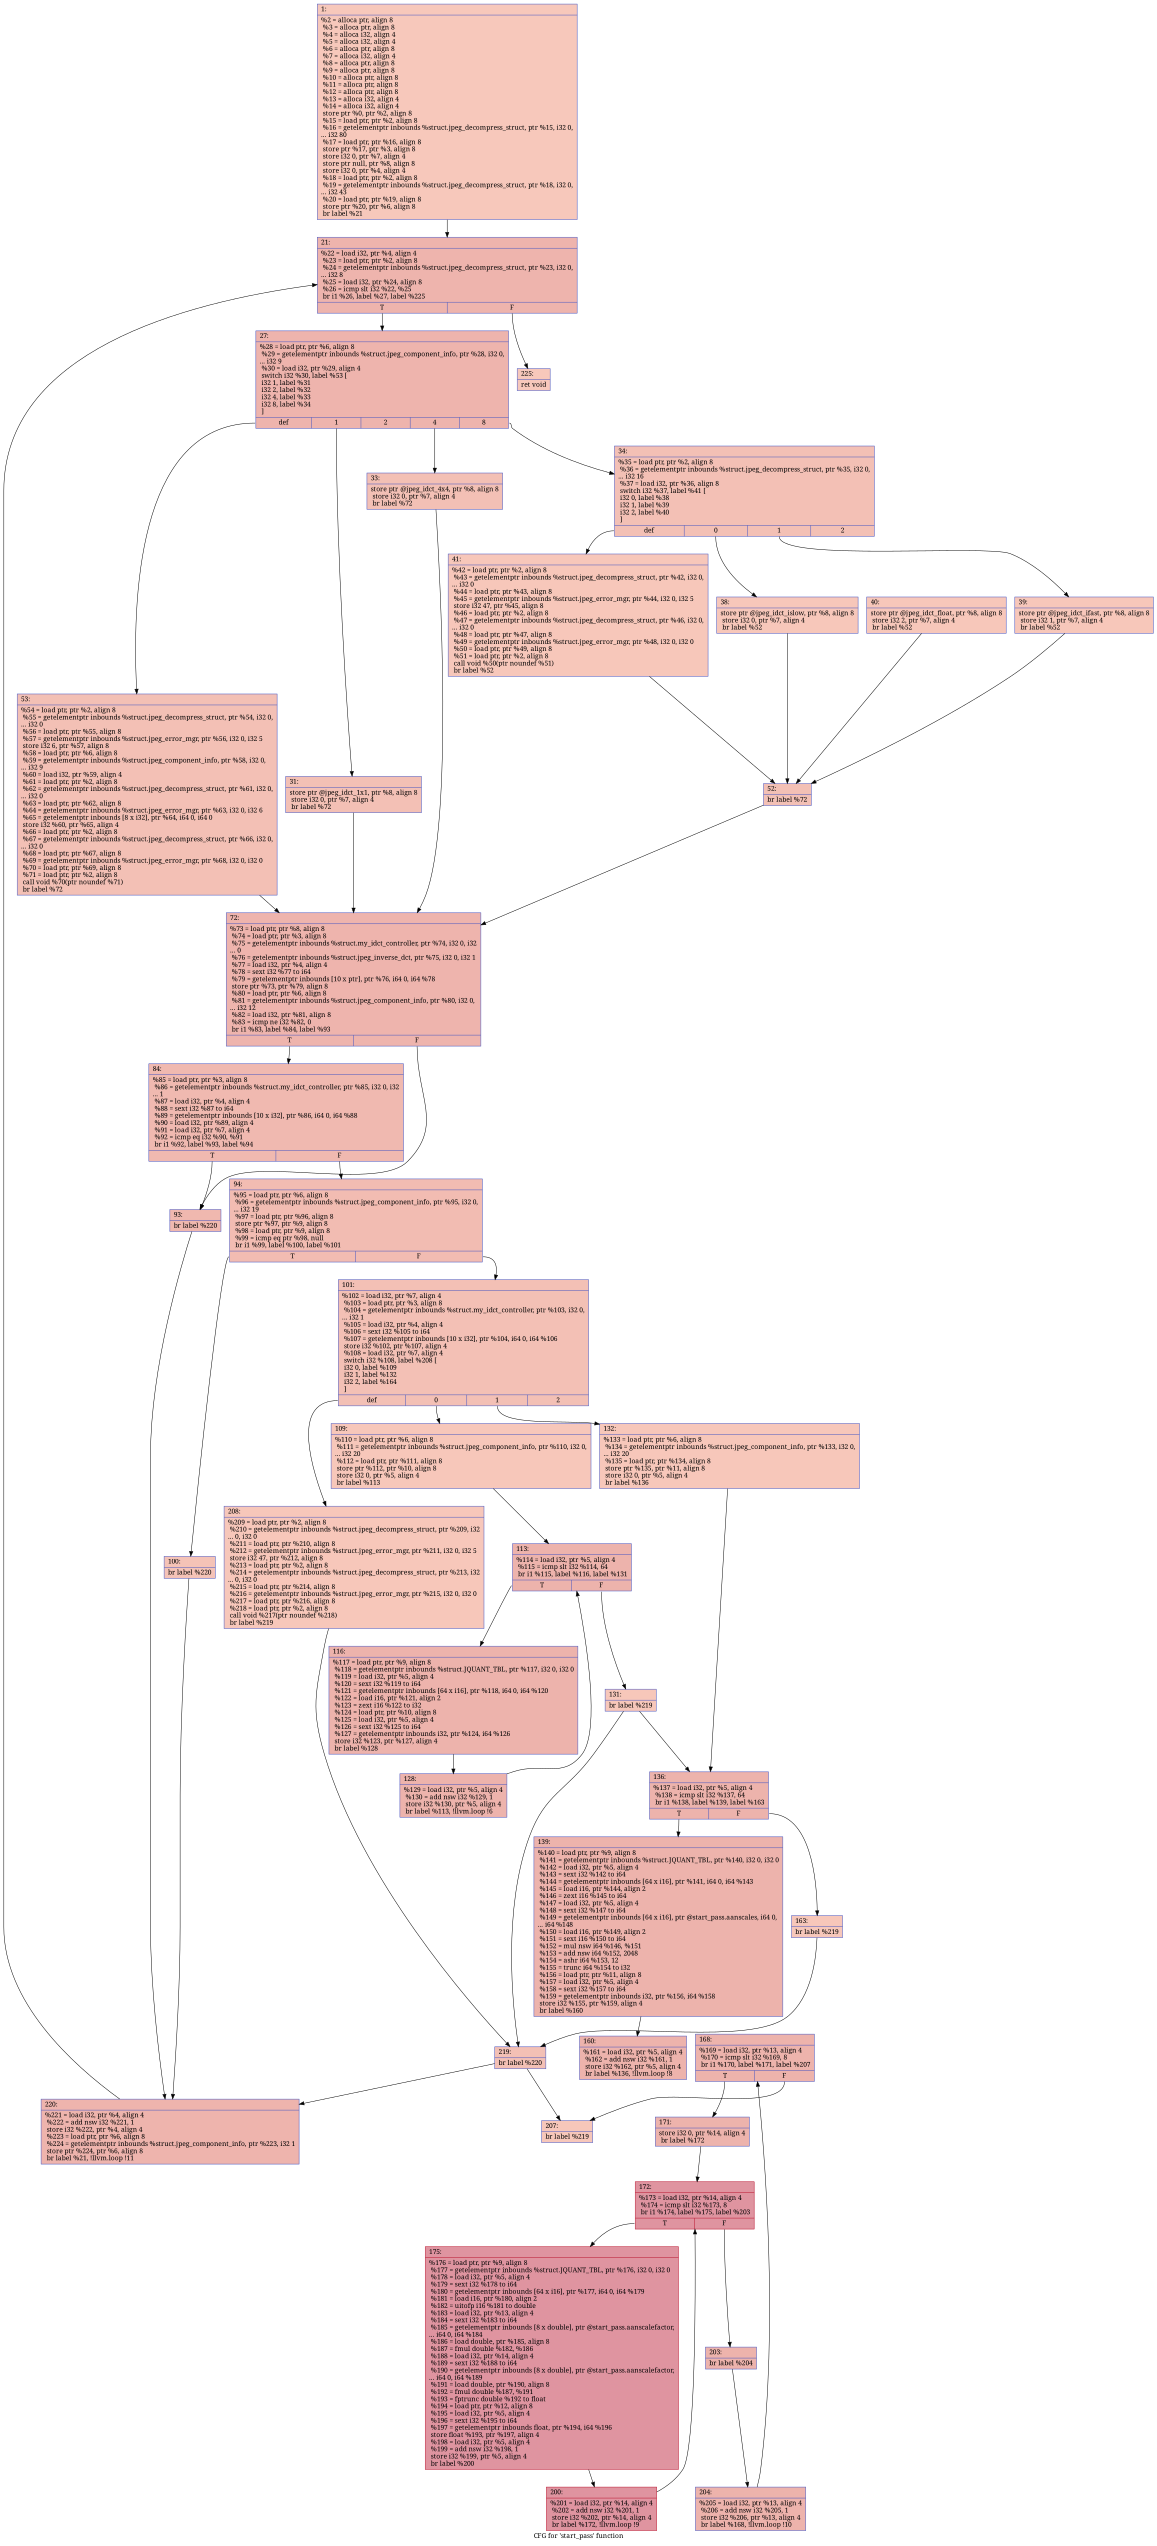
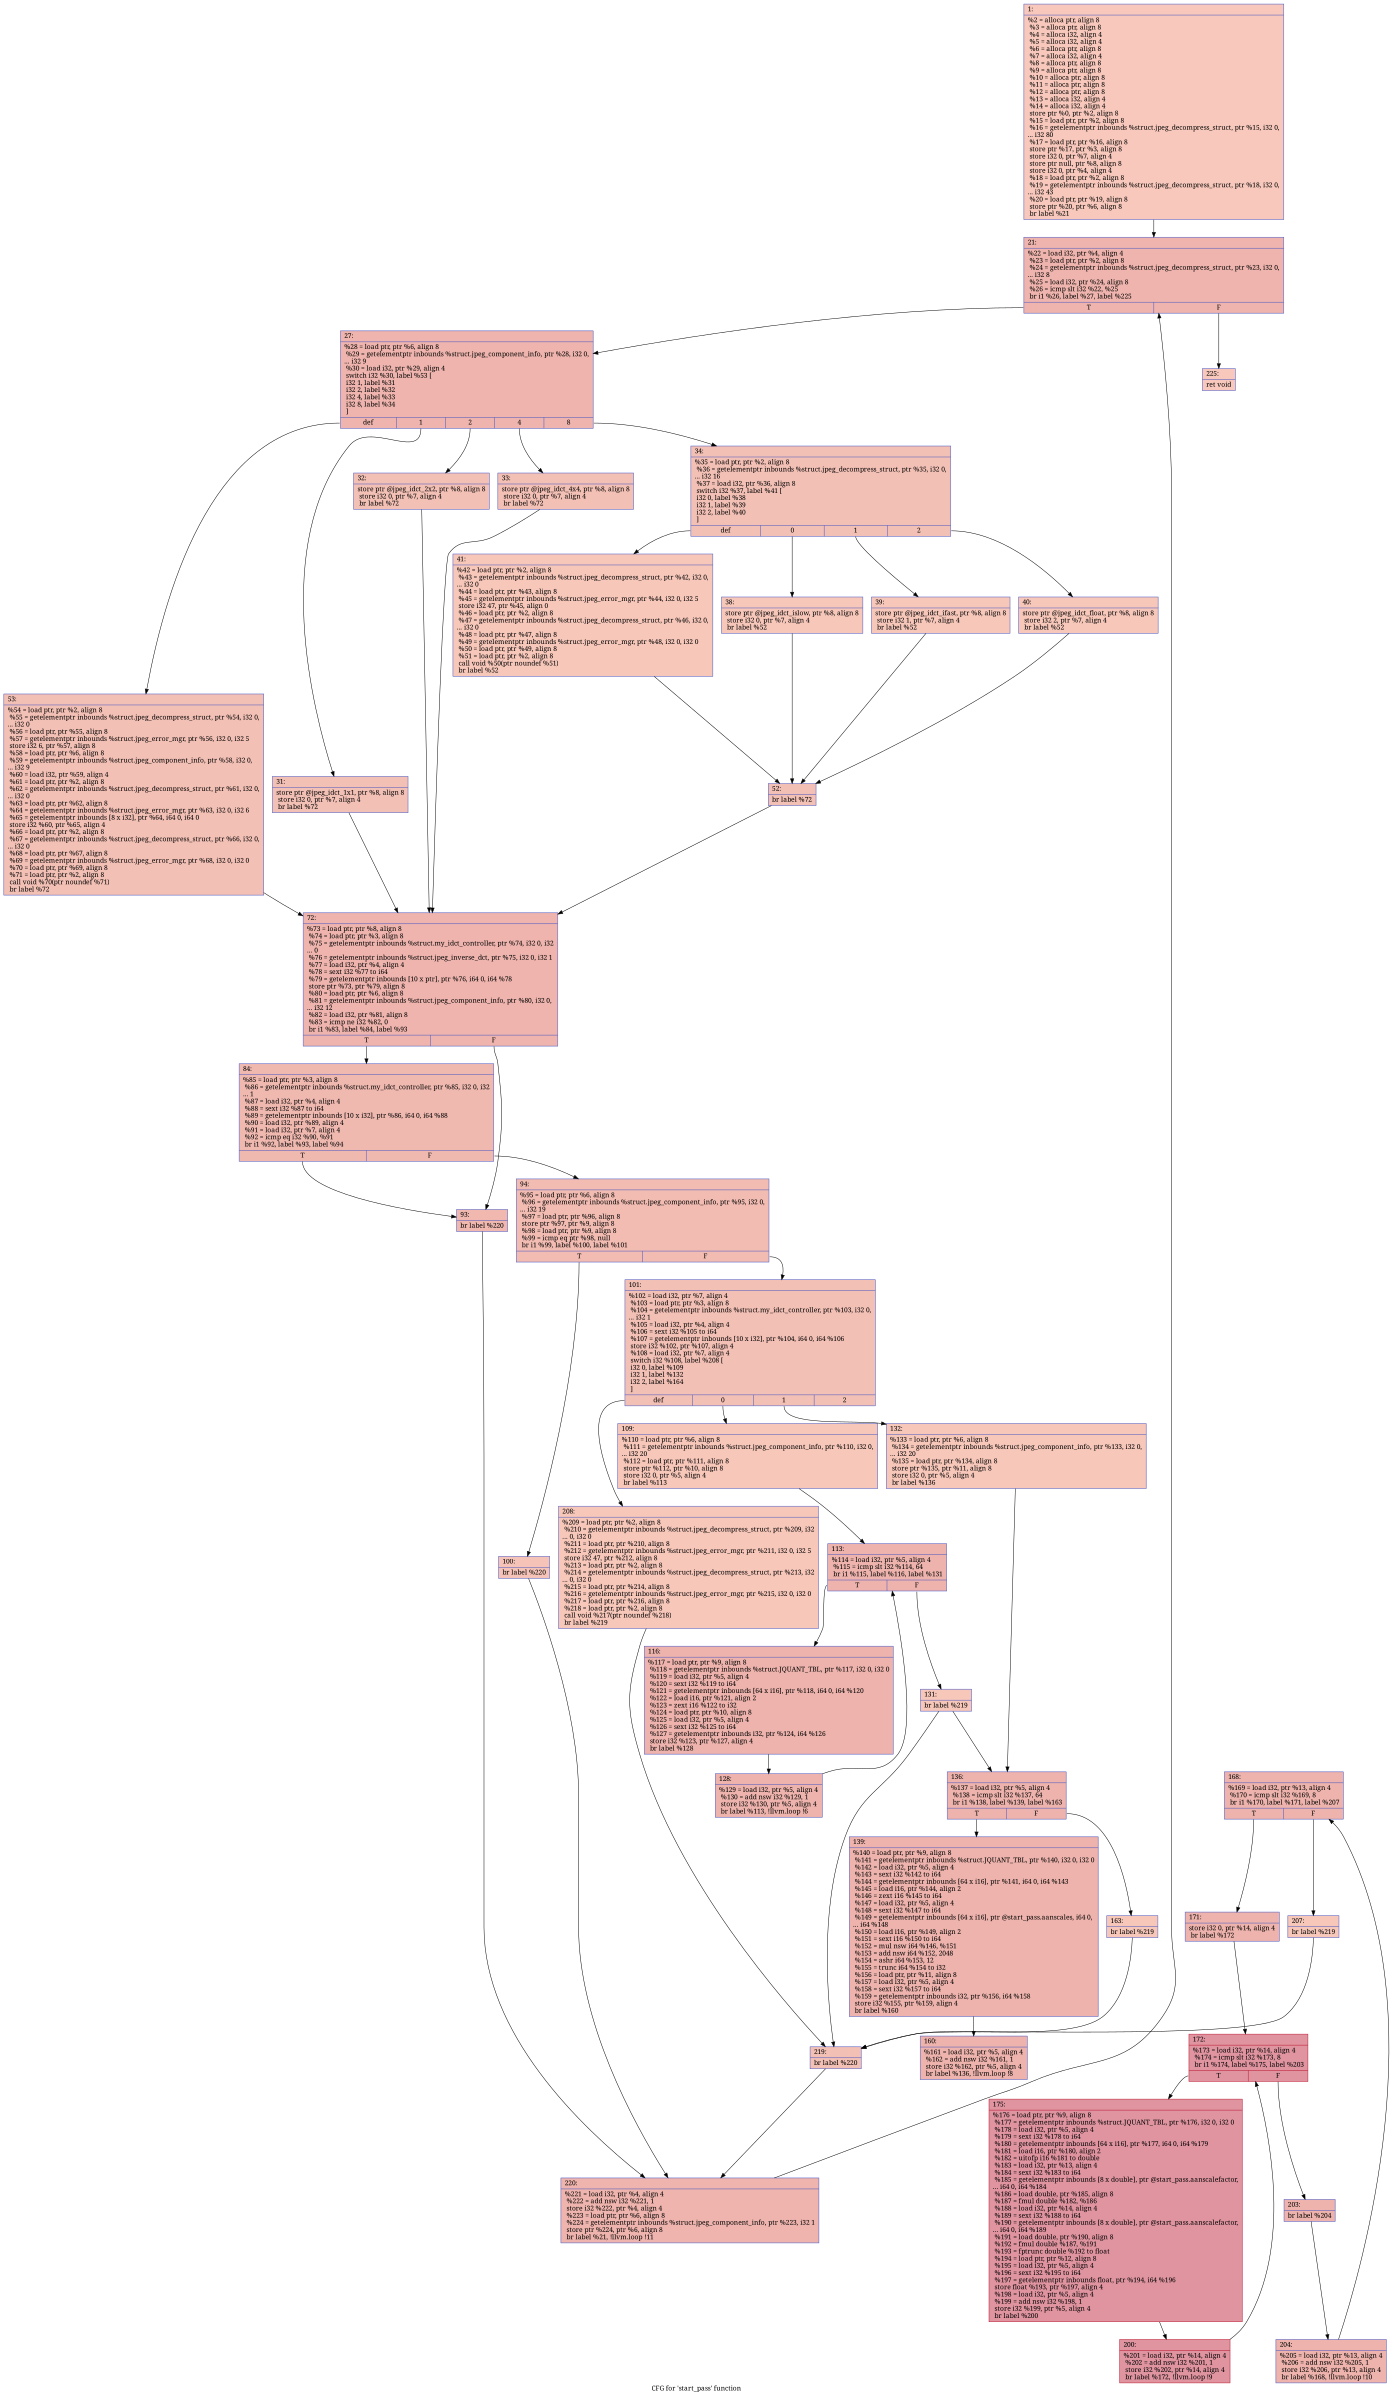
node "32:": added
edge "34:" -> "40:": added
node "41:": text "store i32 47, ptr %45, align 8" -> "store i32 47, ptr %45, align 0"
edge "219:" -> "207:": reversed
